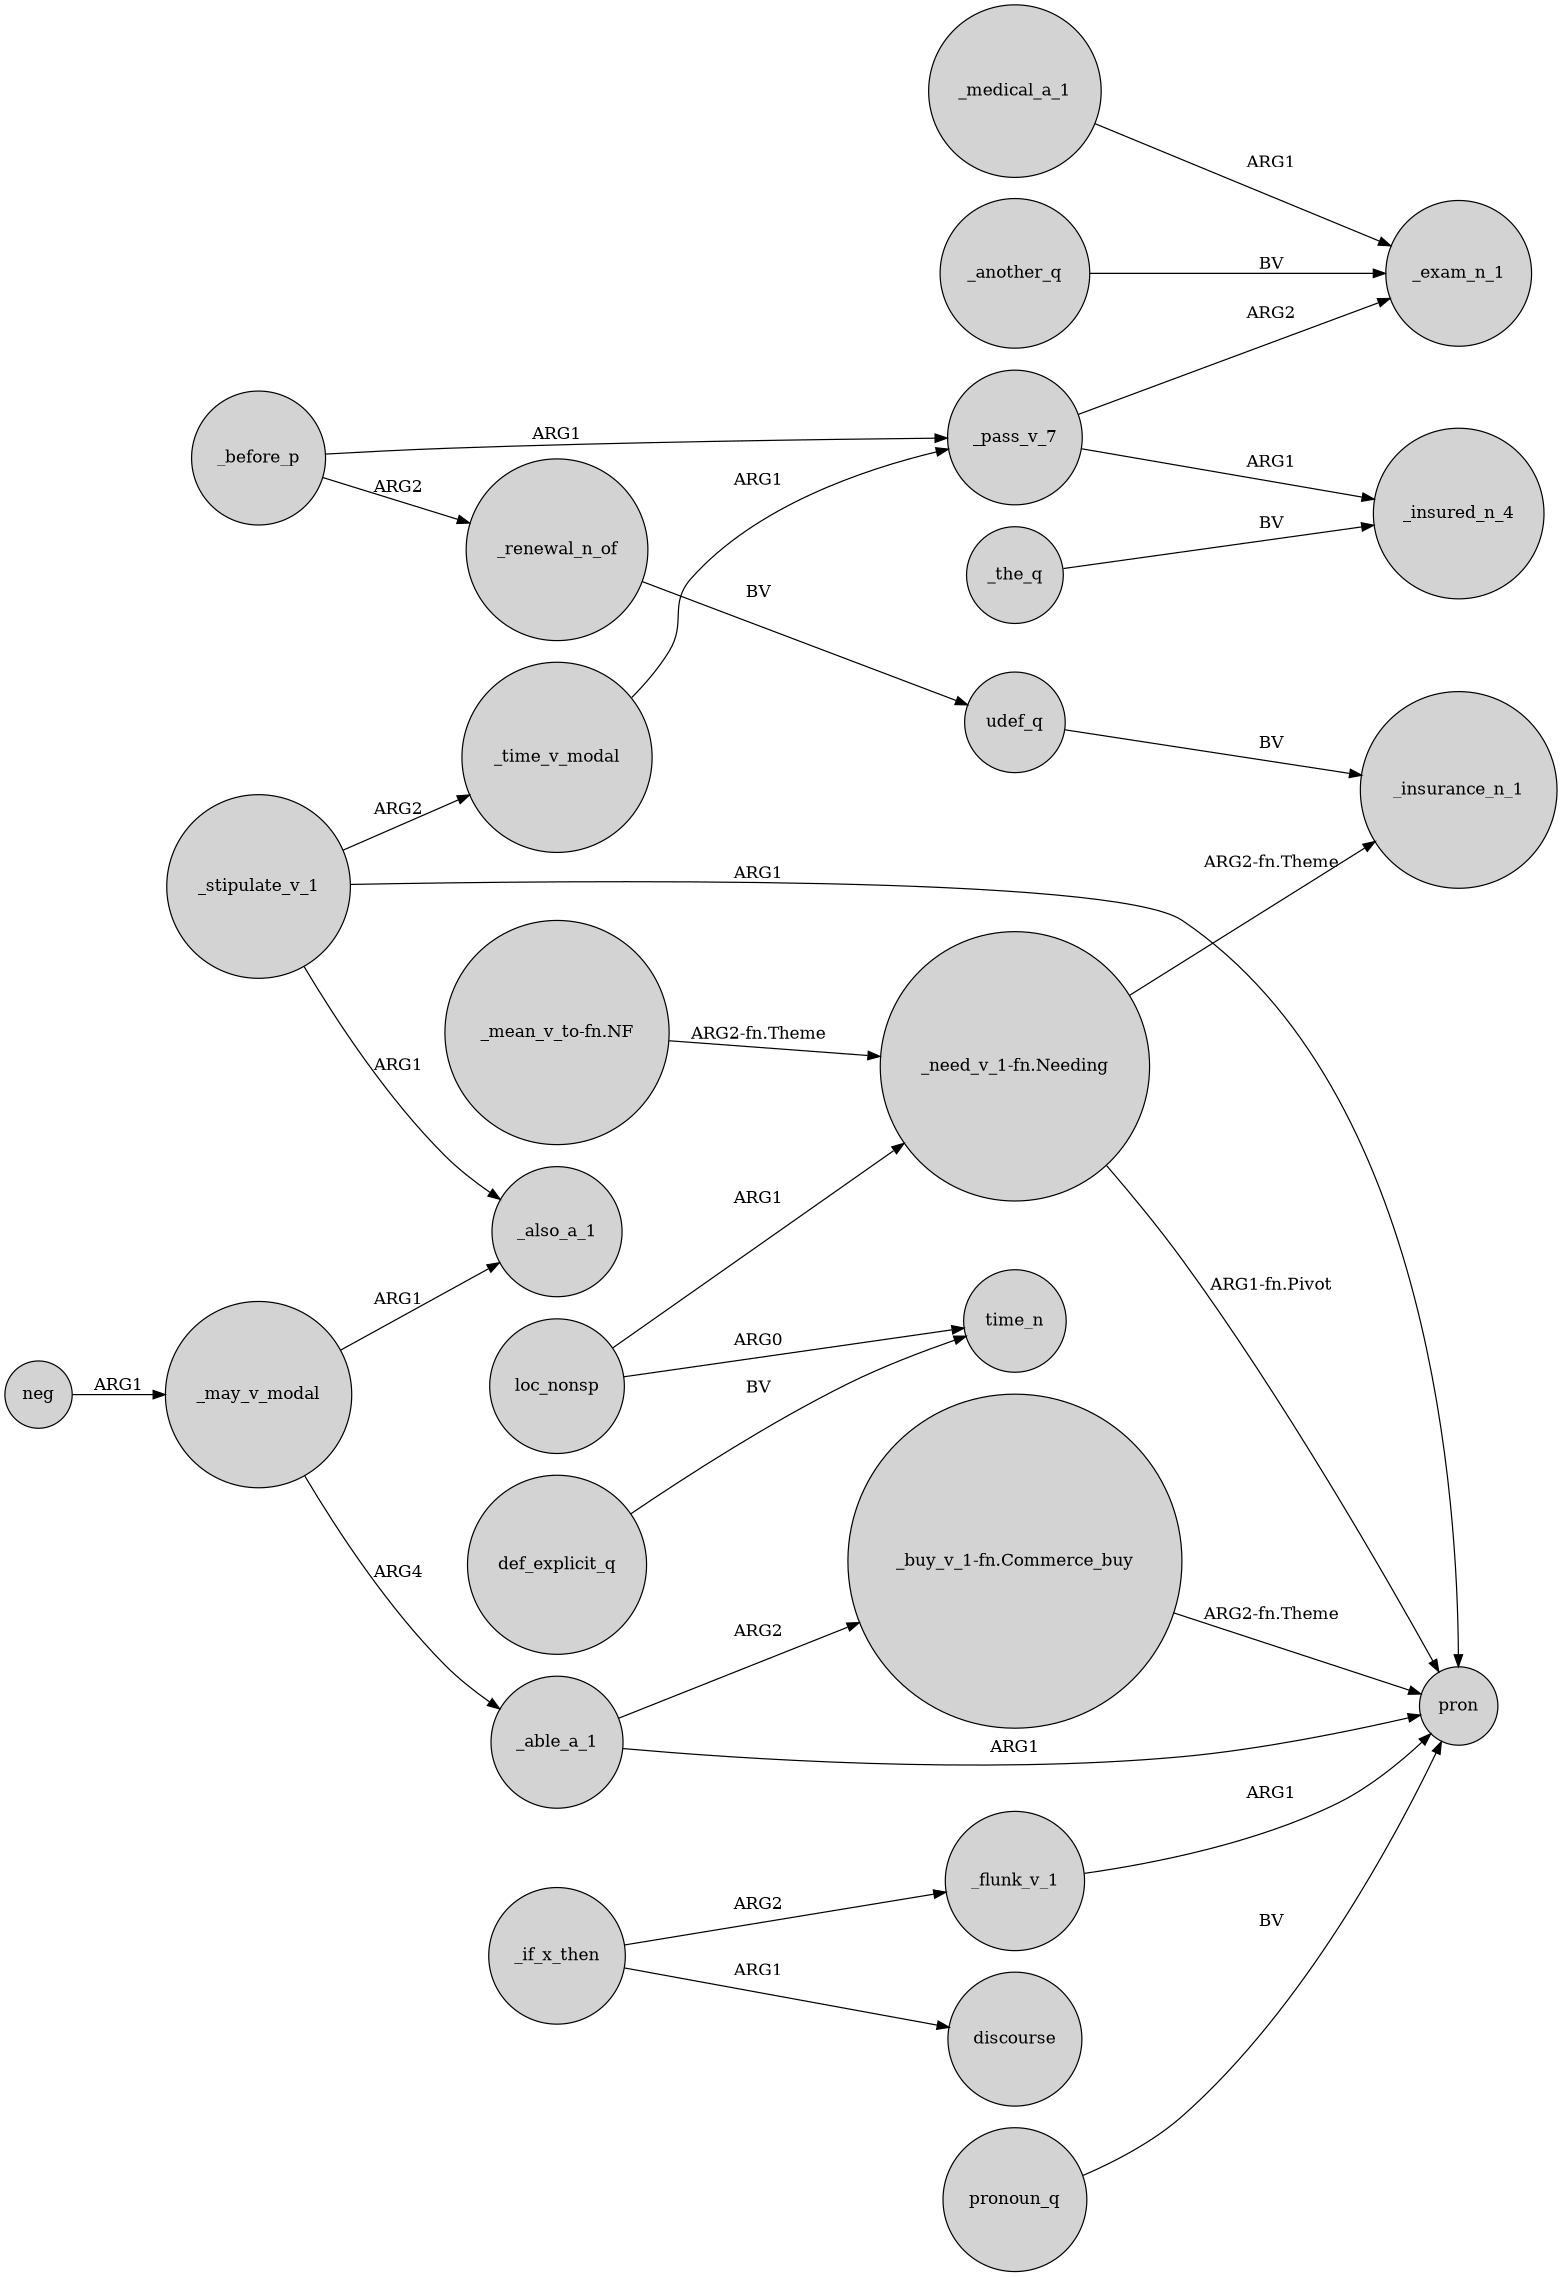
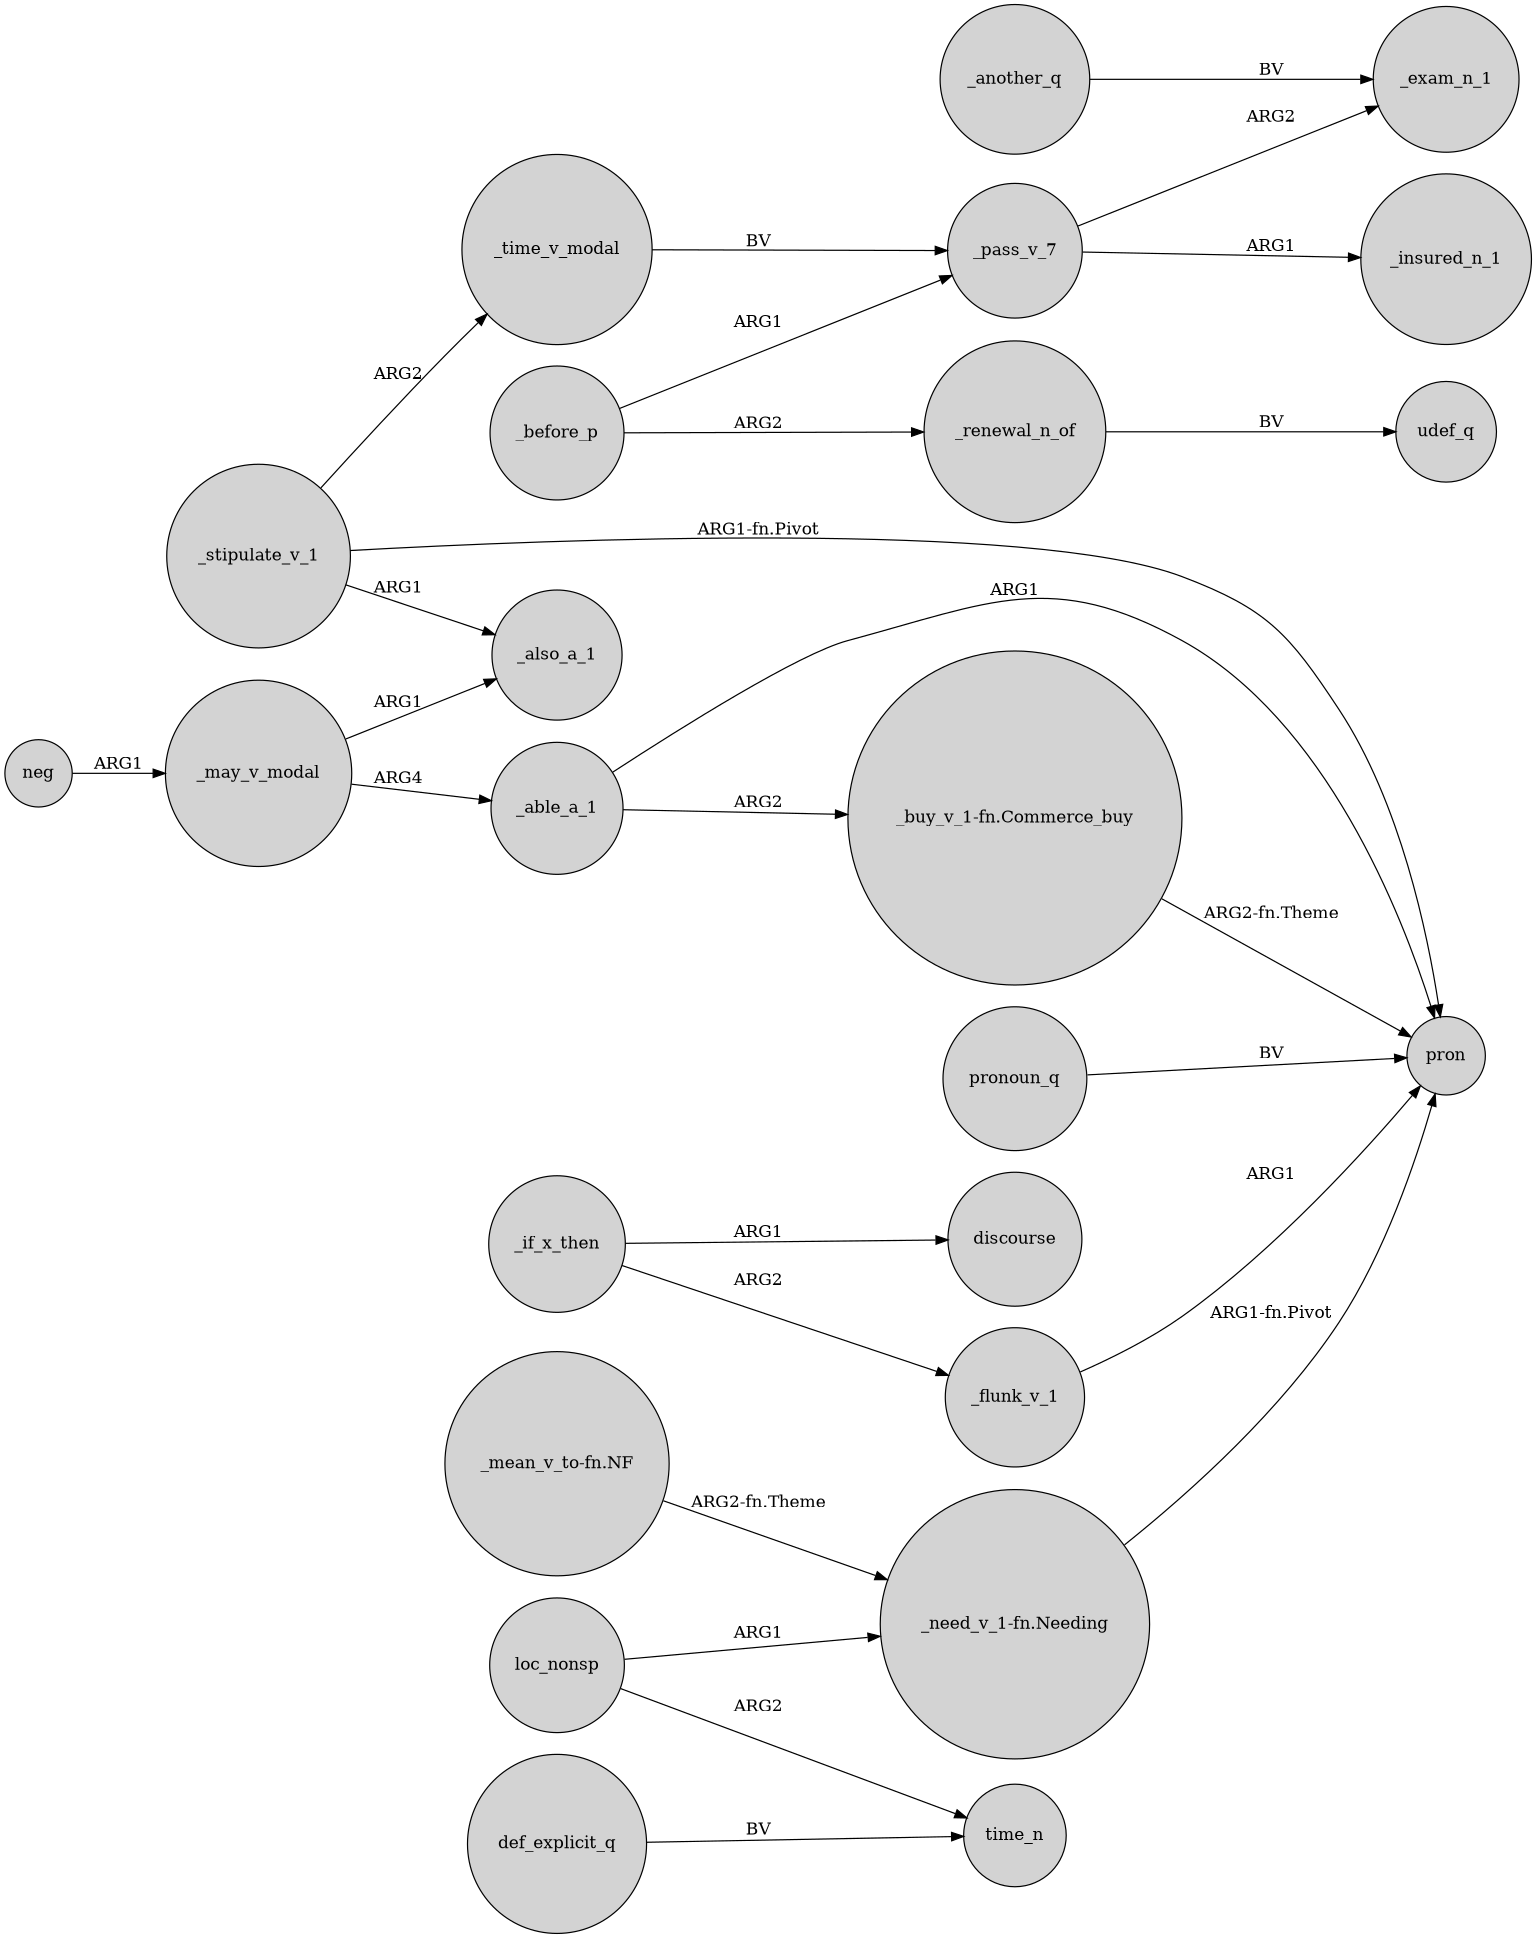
node "_medical_a_1": removed
edge "_time_v_modal" -> "_pass_v_7": label "ARG1" -> "BV"
node "_insured_n_4": label "_insured_n_4" -> "_insured_n_1"
node "_the_q": removed
node "_insurance_n_1": removed
edge "_stipulate_v_1" -> "pron": label "ARG1" -> "ARG1-fn.Pivot"
edge "loc_nonsp" -> "time_n": label "ARG0" -> "ARG2"
